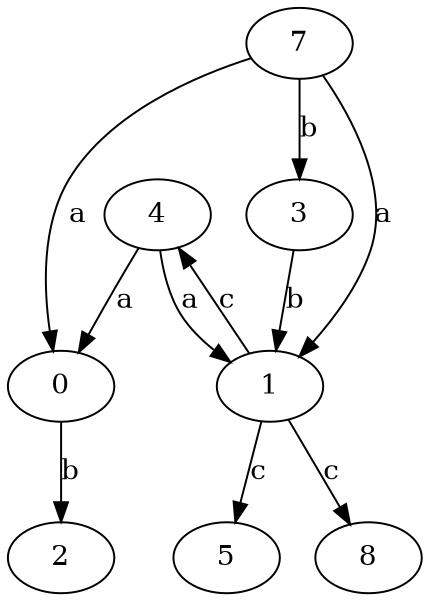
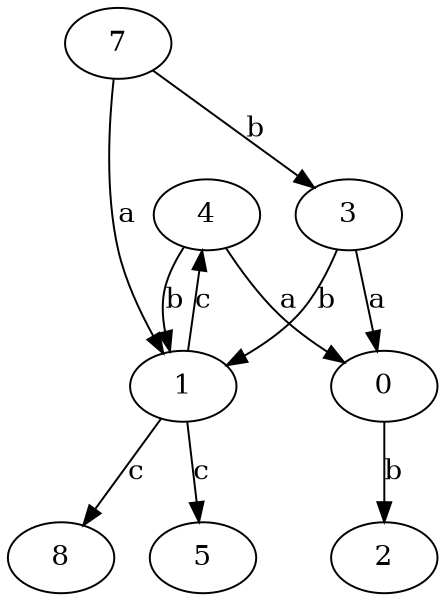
edge "7" -> "0": now "3" -> "0"
edge "4" -> "1": label "a" -> "b"
